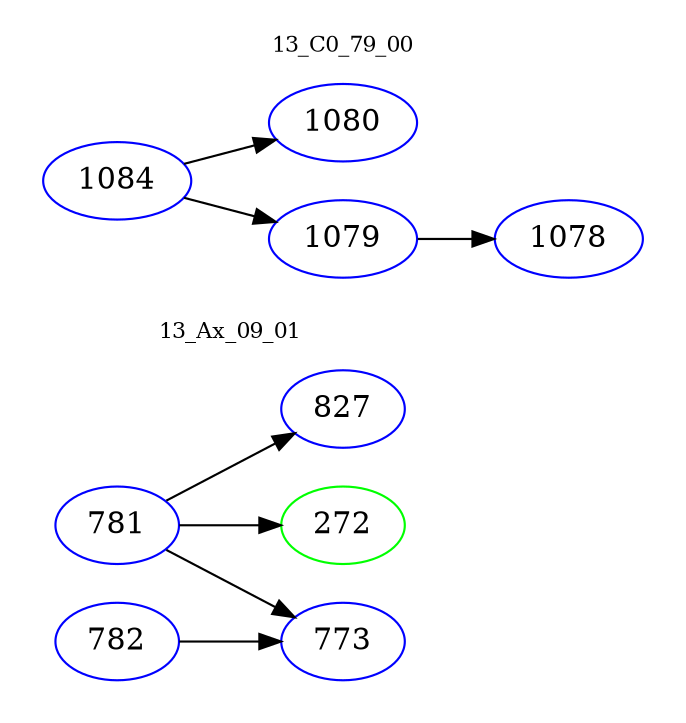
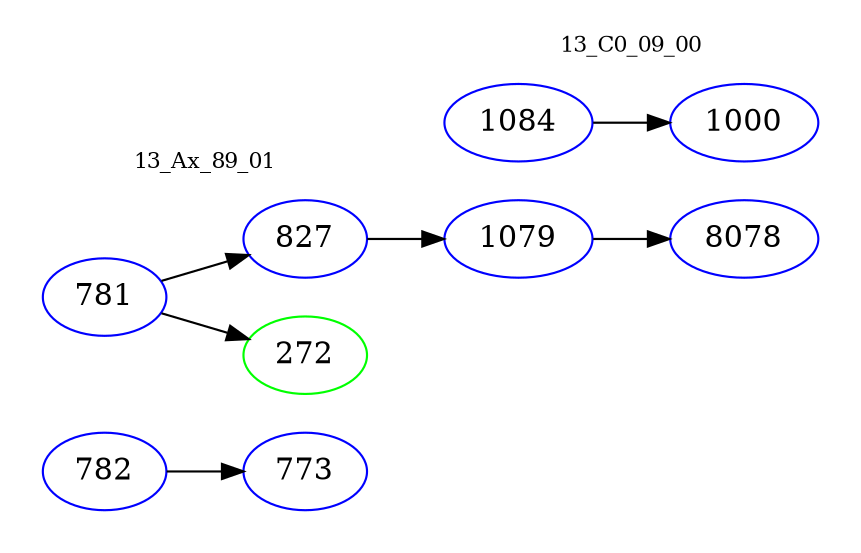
cluster "13_C0_79_00": label "13_C0_79_00" -> "13_C0_09_00"
node "1080": label "1080" -> "1000"
edge "1084" -> "1079": now "827" -> "1079"
node "1078": label "1078" -> "8078"
cluster "13_Ax_09_01": label "13_Ax_09_01" -> "13_Ax_89_01"
edge "781" -> "773": removed
